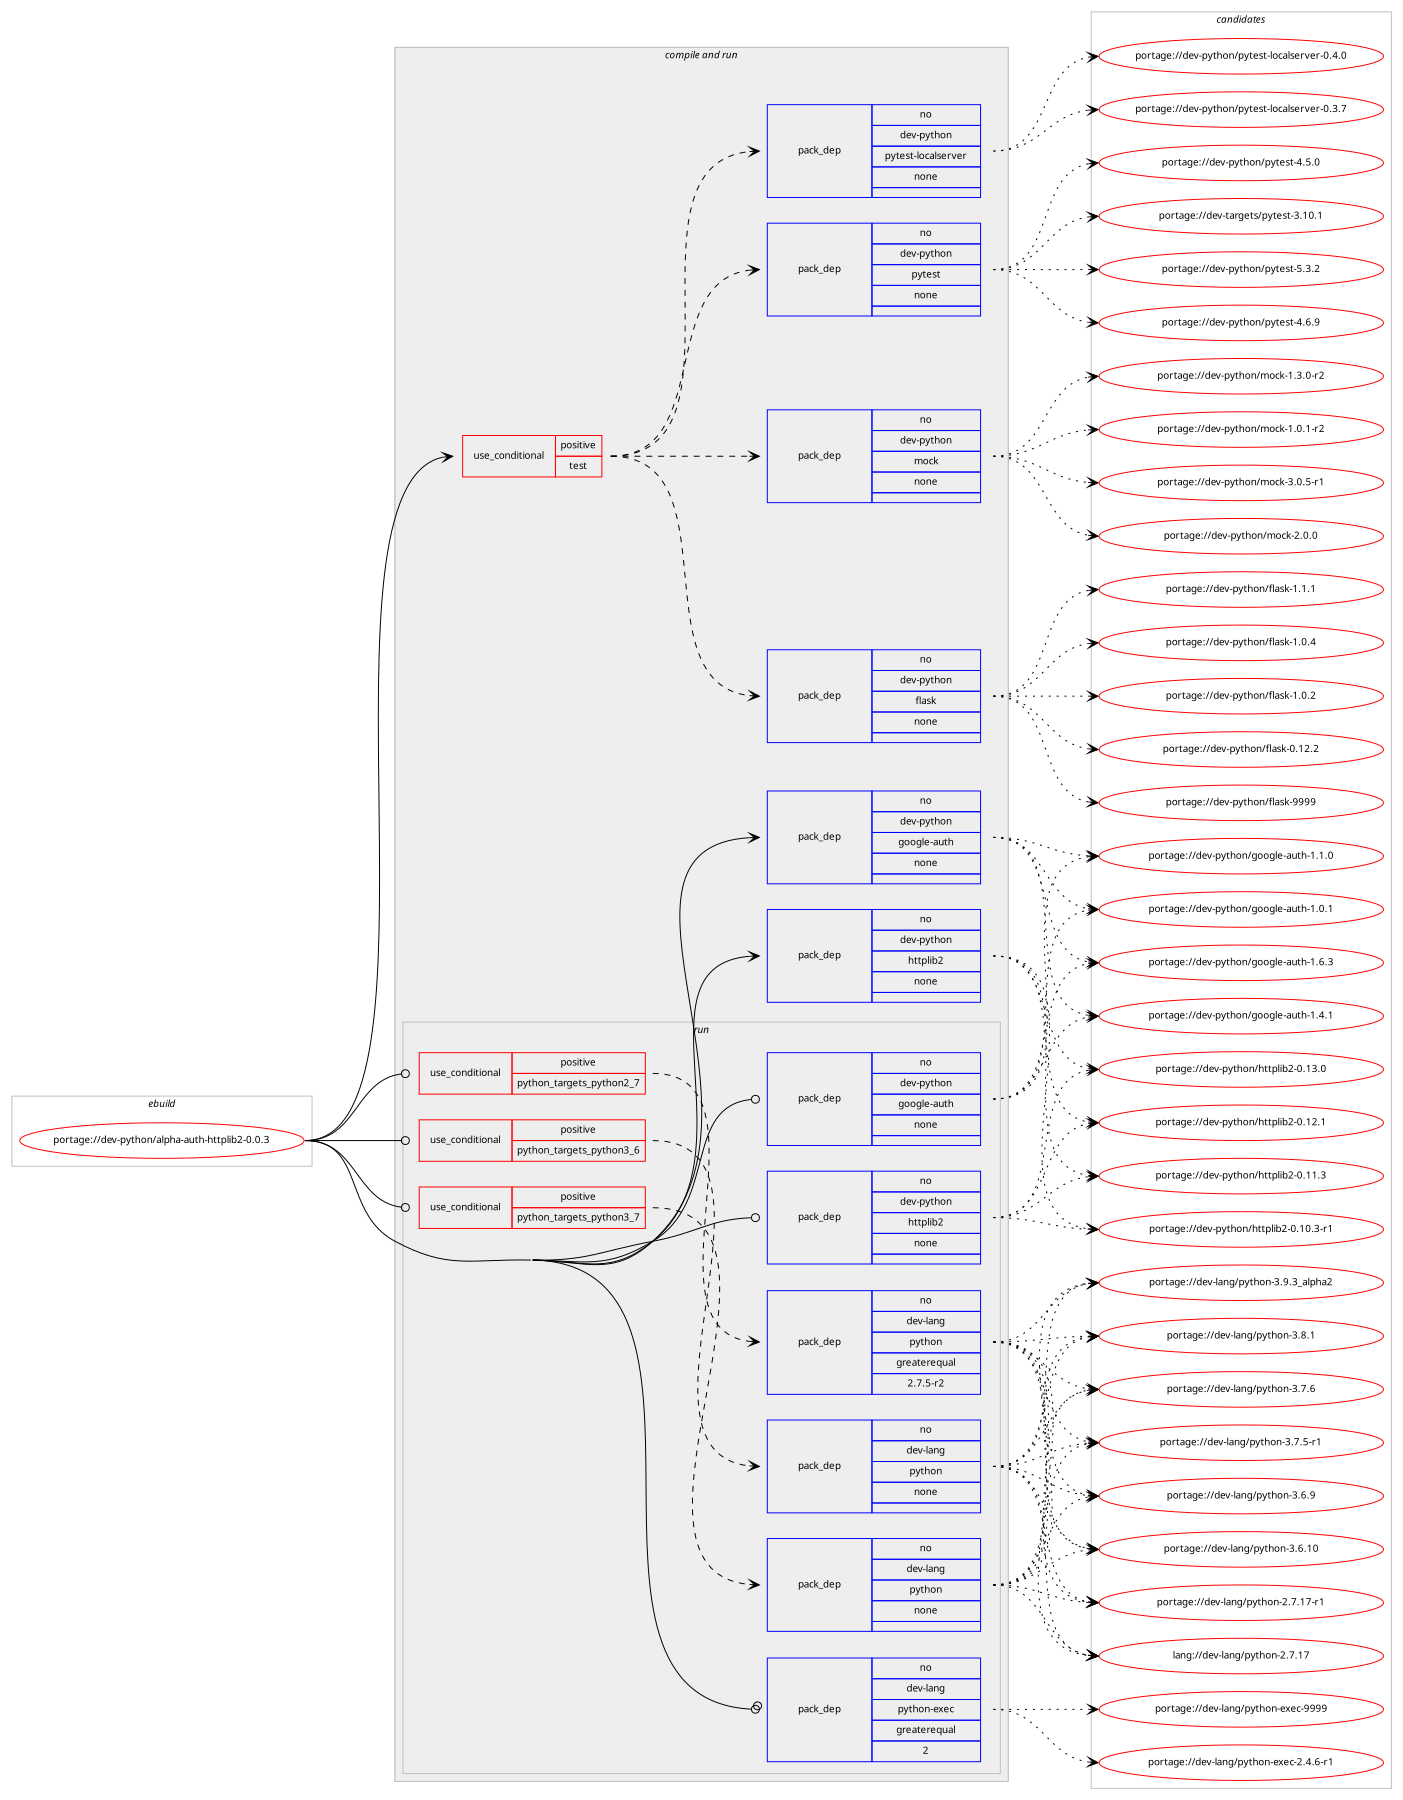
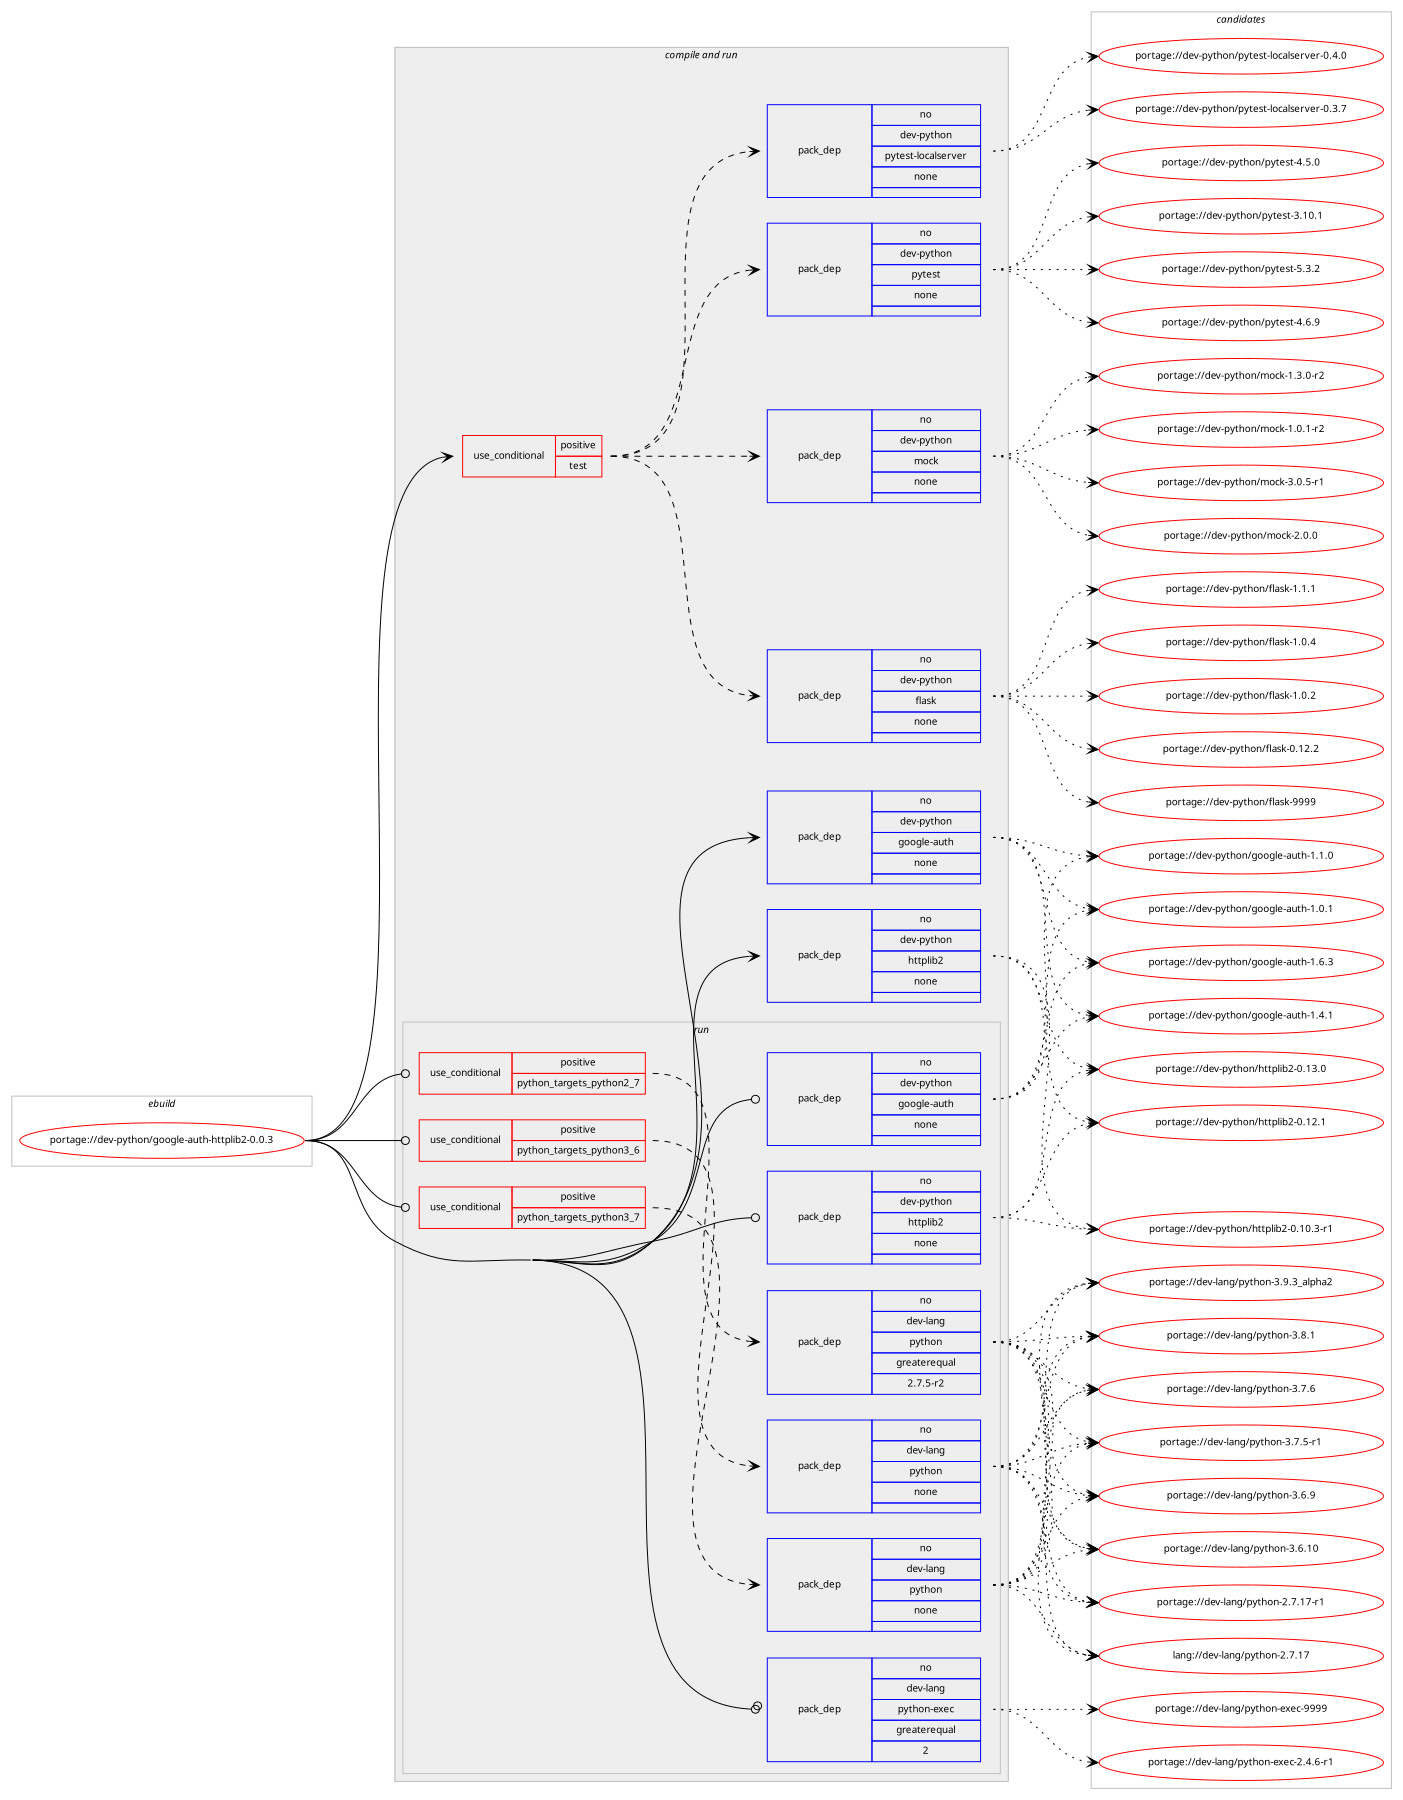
node "portage://dev-targets/pytest-3.10.1": label "portage://dev-targets/pytest-3.10.1" -> "portage://dev-python/pytest-3.10.1"
node "portage://dev-python/alpha-auth-httplib2-0.0.3": label "portage://dev-python/alpha-auth-httplib2-0.0.3" -> "portage://dev-python/google-auth-httplib2-0.0.3"
node "portage://dev-python/httplib2-0.11.3": removed
